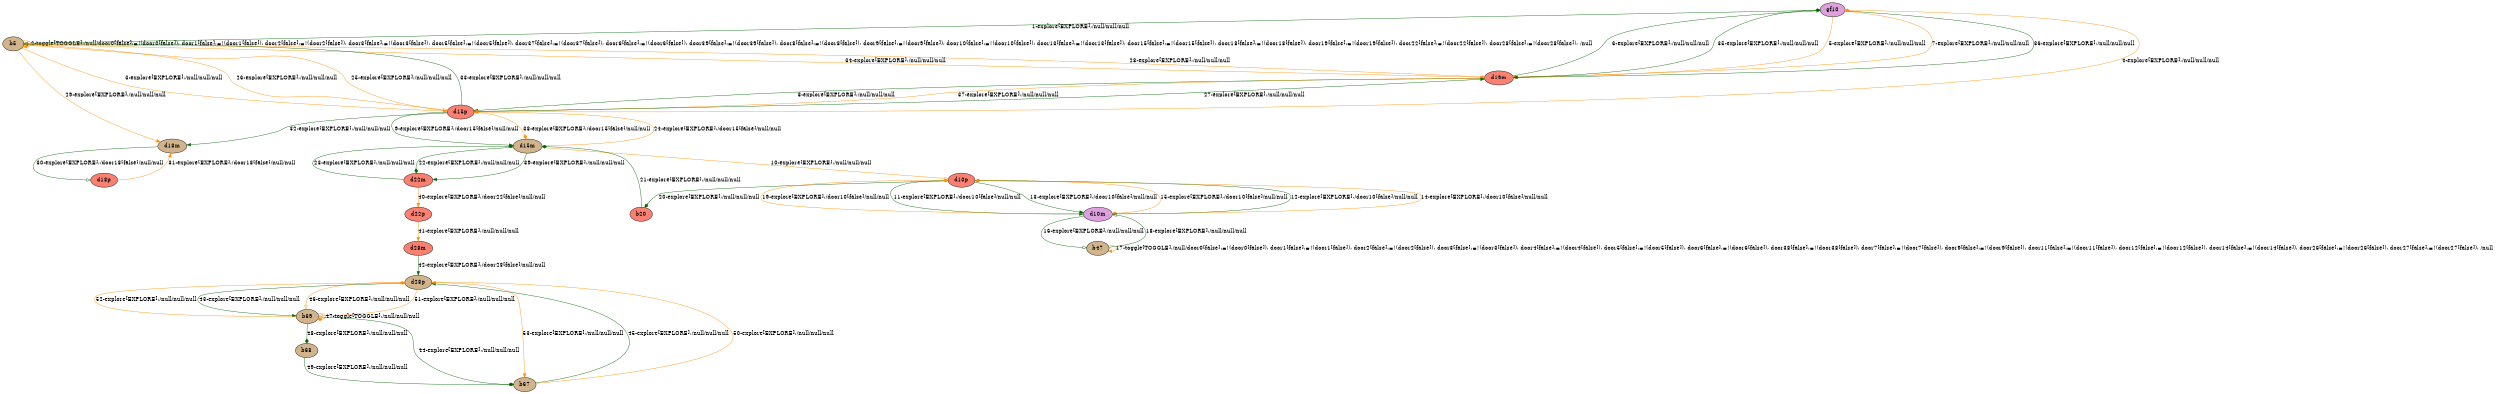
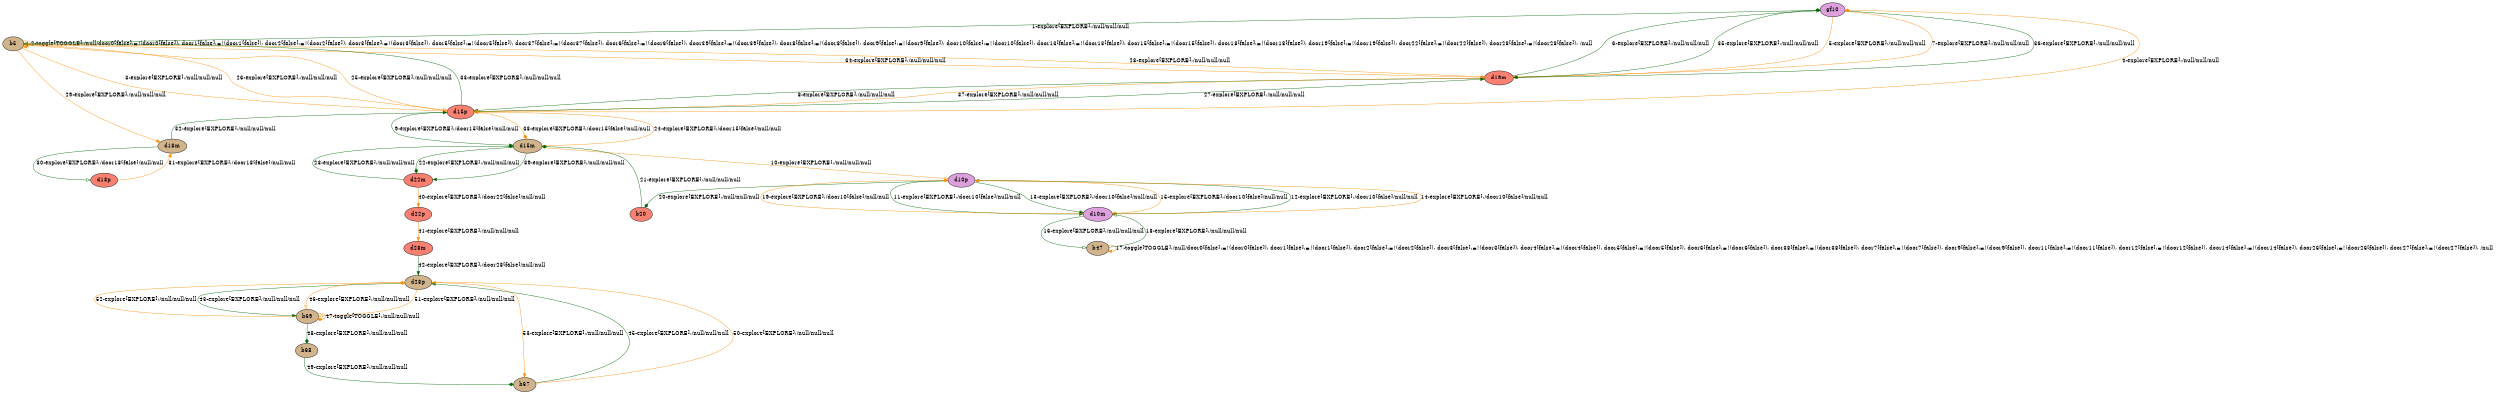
edge "d15p" -> "d18m": reversed
node "d10p": fillcolor salmon -> plum
edge "b69" -> "b67": removed, label "44-explore[EXPLORE];/null/null/null"
